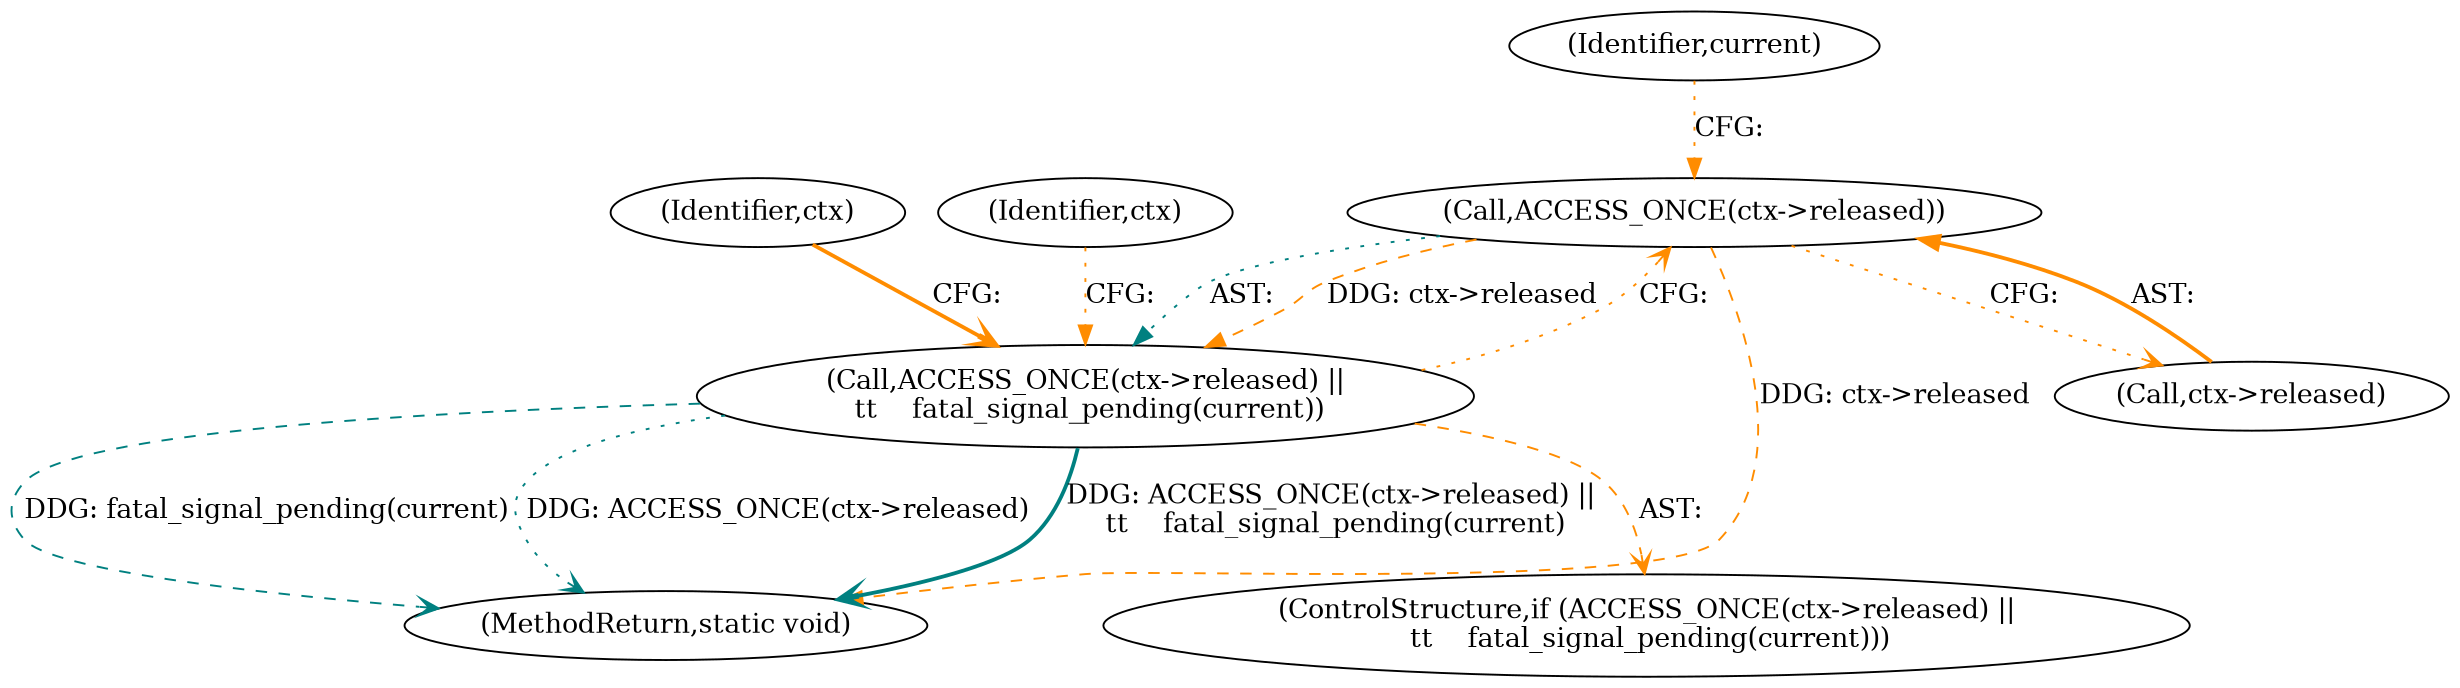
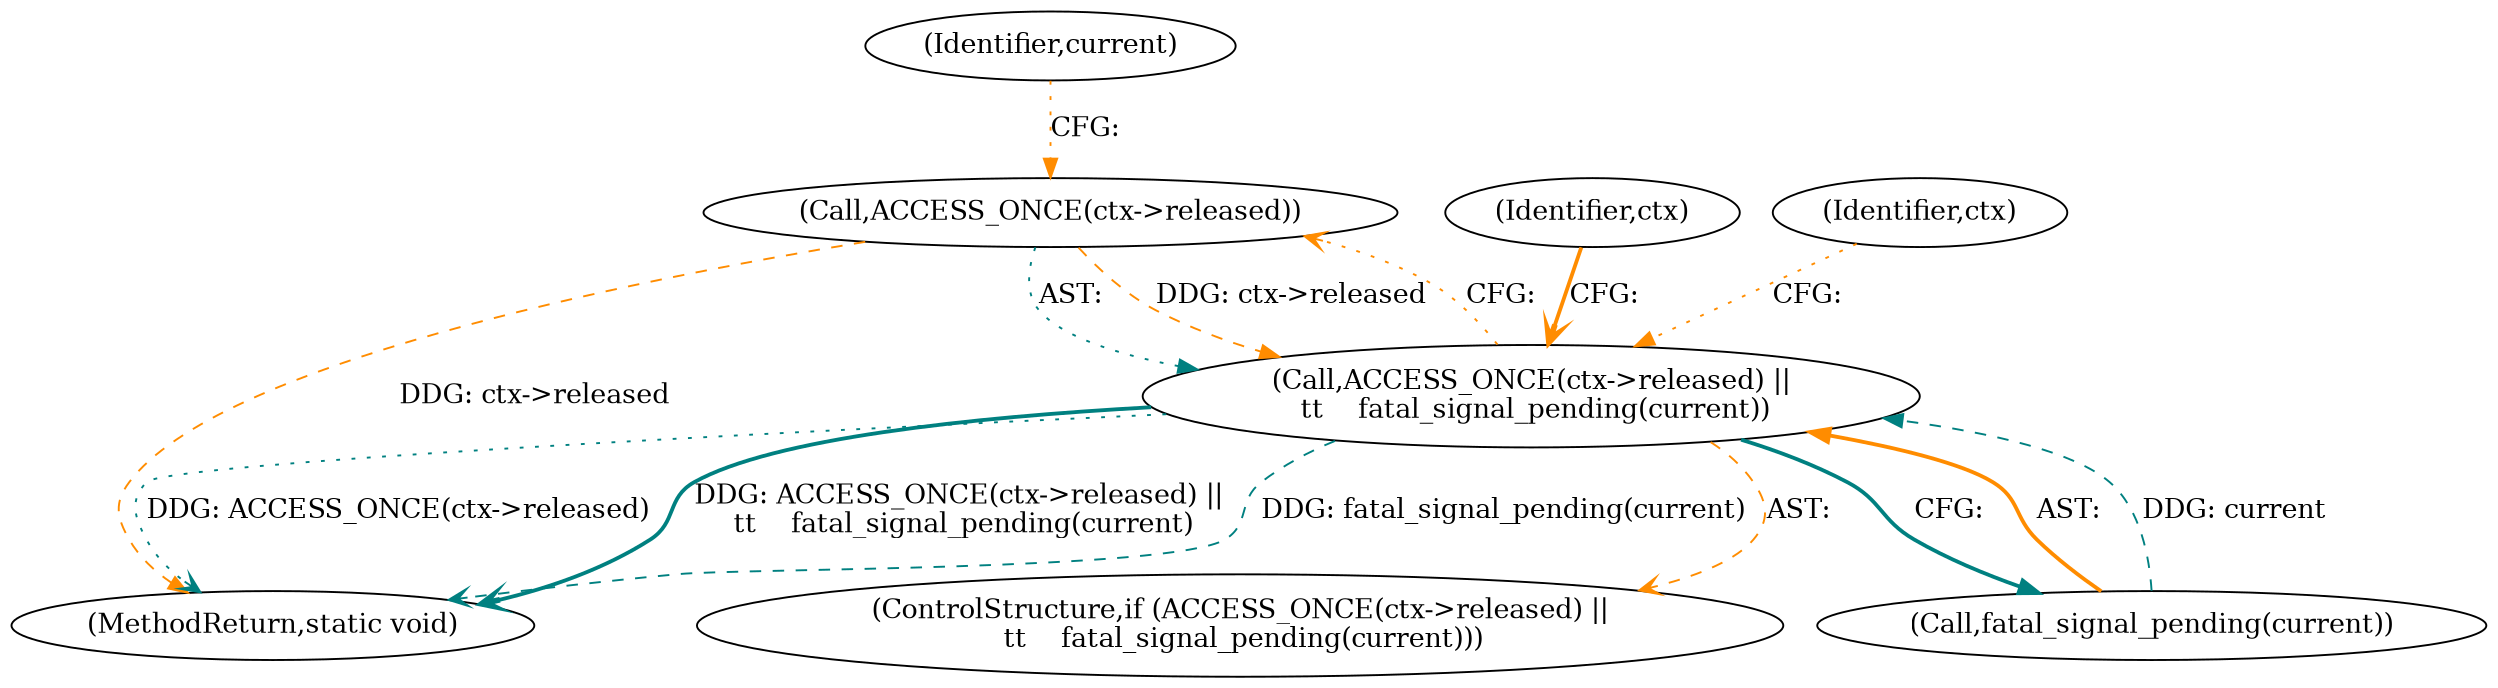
node "(Call,ctx->released)": removed
node "(Call,fatal_signal_pending(current))": added
